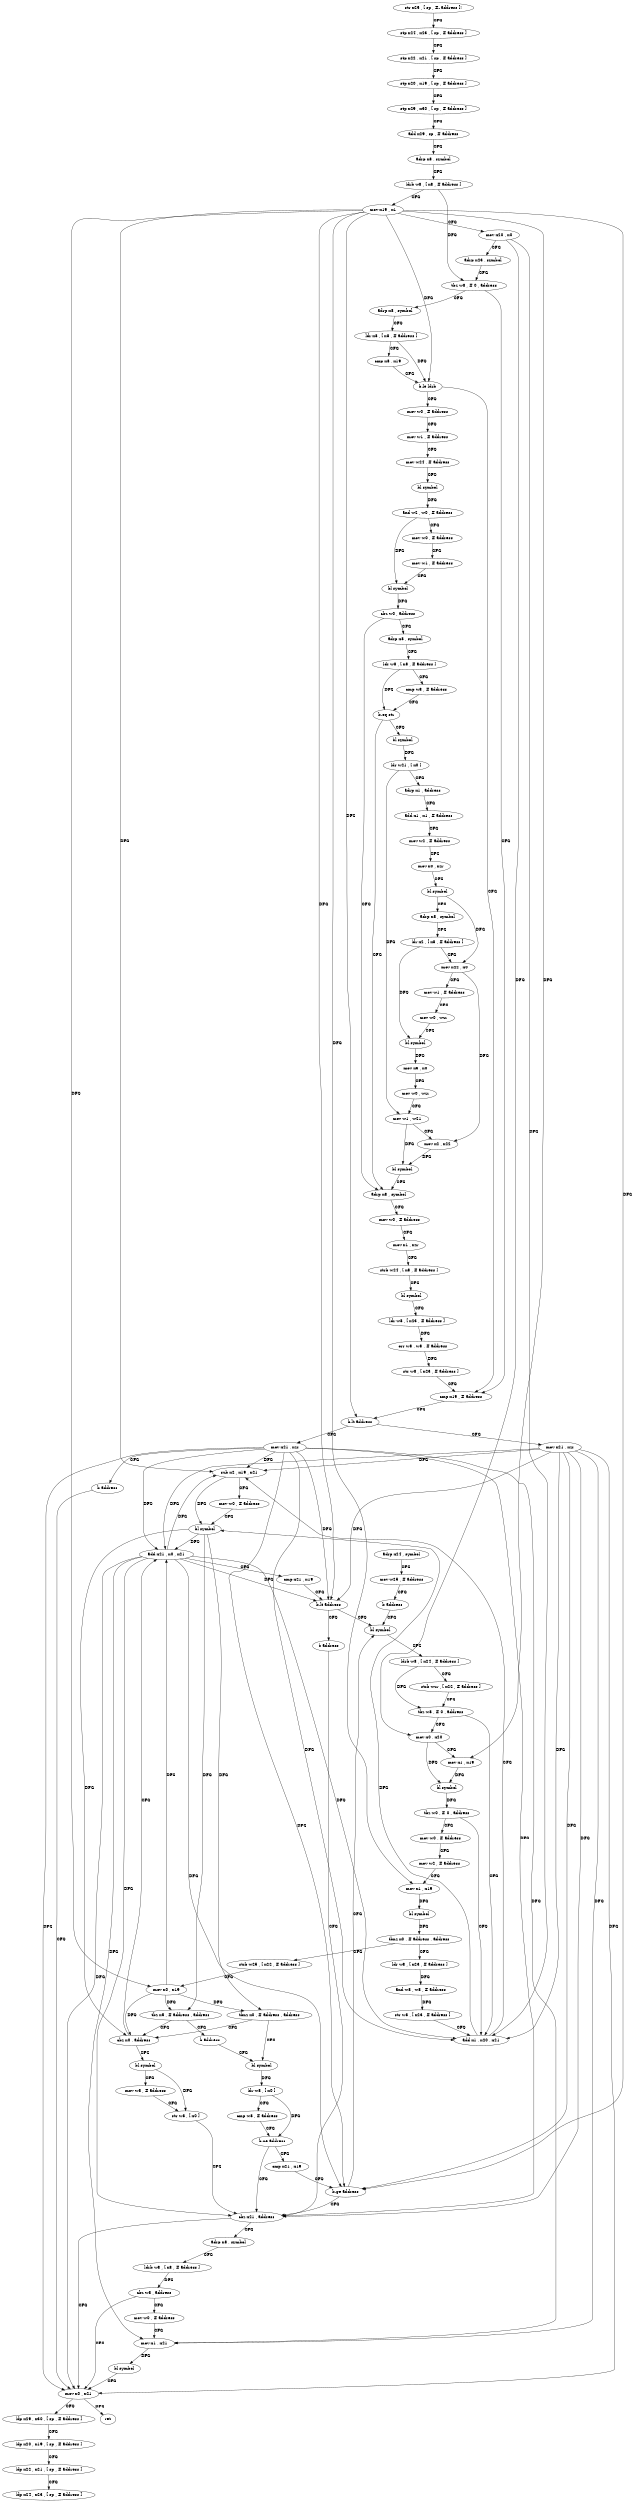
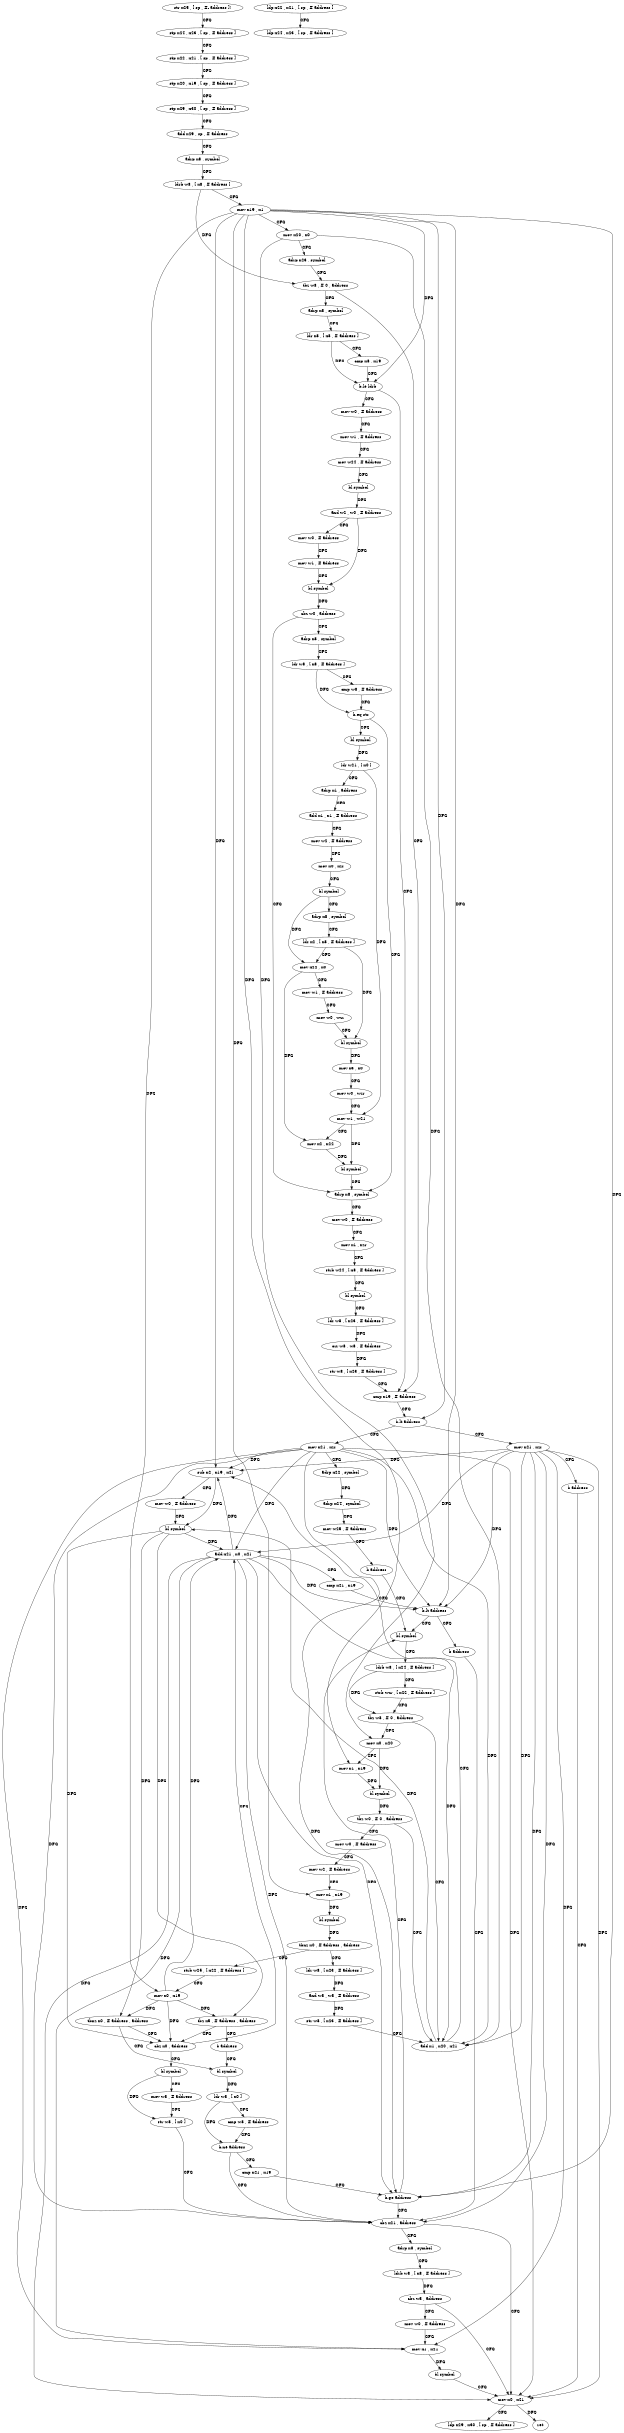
node "adrp x22 , symbol": added
node "ldp x20 , x19 , [ sp , # address ]": removed
